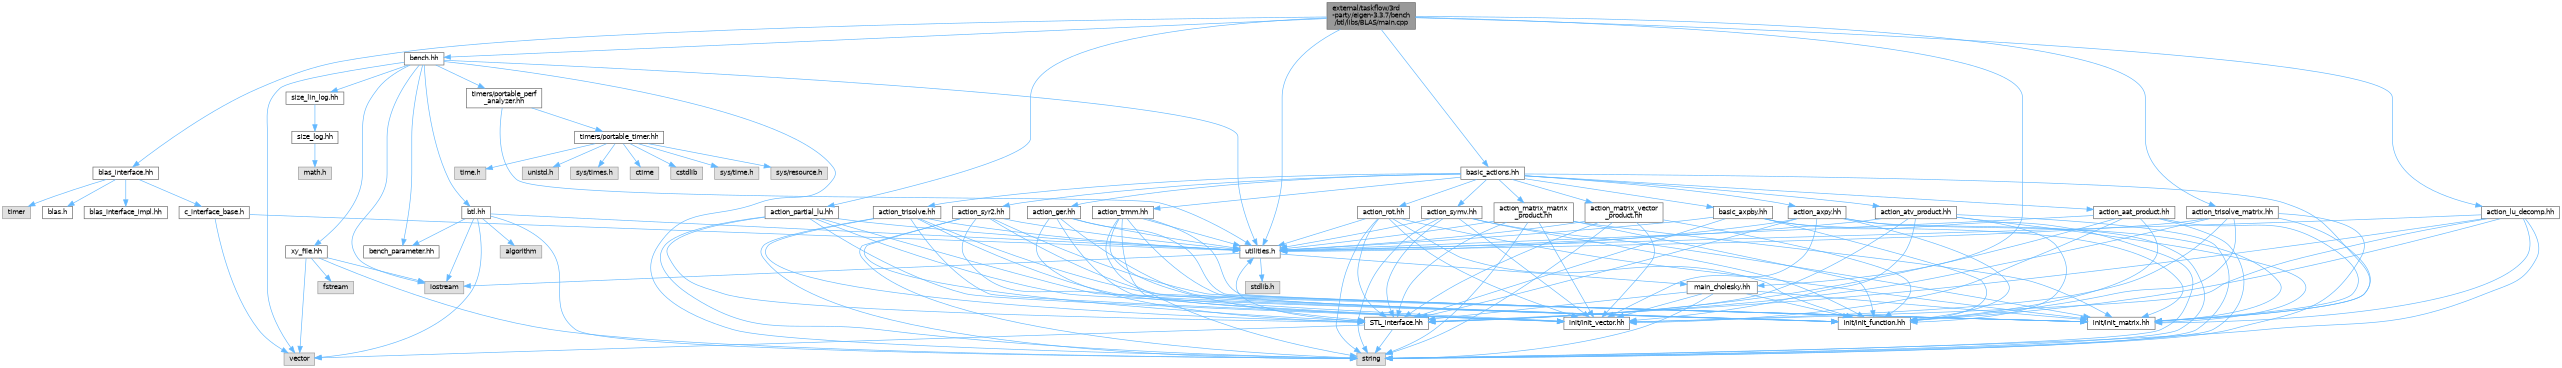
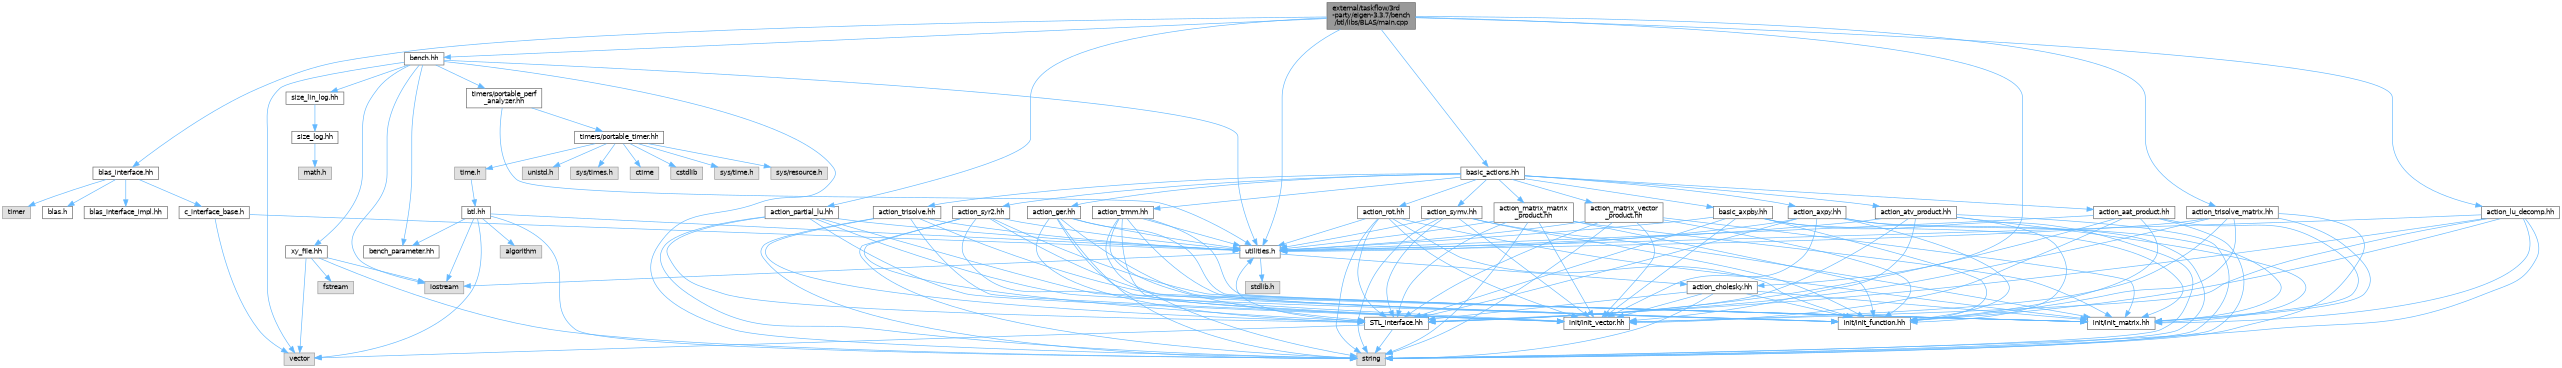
edge "bench.hh" -> "btl.hh": now "time.h" -> "btl.hh"
edge "basic_actions.hh" -> "init/init_matrix.hh": now "action_matrix_vector _product.hh" -> "init/init_matrix.hh"
edge "basic_axpby.hh" -> "init/init_vector.hh": added
node "main_cholesky.hh": label "main_cholesky.hh" -> "action_cholesky.hh"
edge "action_trisolve.hh" -> "init/init_function.hh": removed
edge "action_ger.hh" -> "string": added
